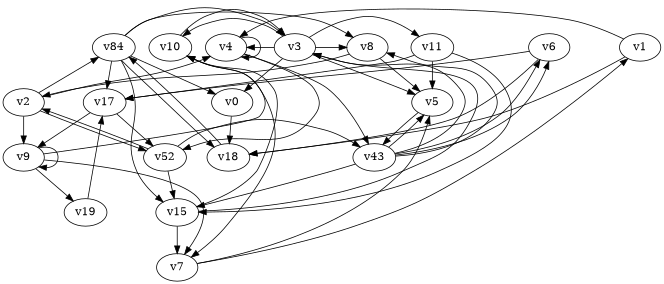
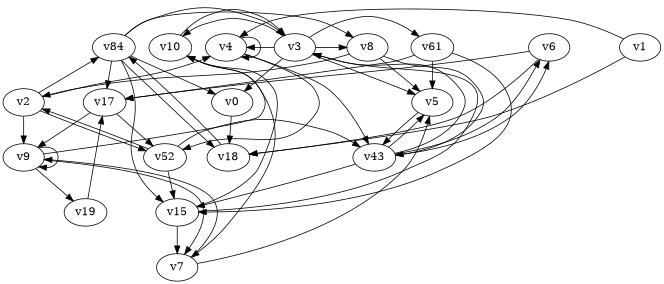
node "v11": label "v11" -> "v61"
edge "v43" -> "v8": reversed
edge "v7" -> "v1": now "v7" -> "v9"
